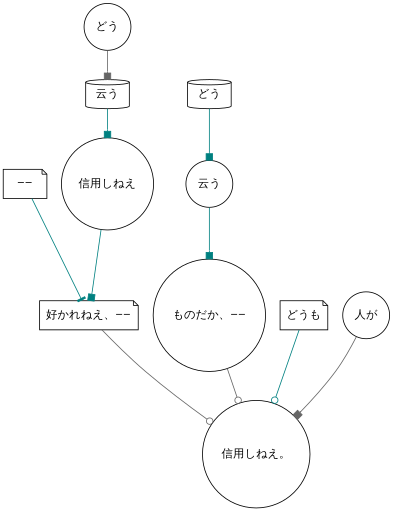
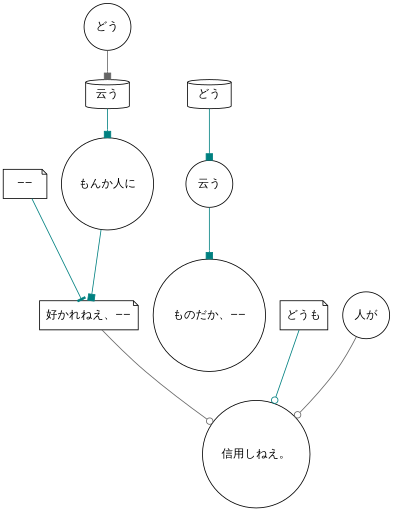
node "信用しねえ": label "信用しねえ" -> "もんか人に"
edge "人が" -> "信用しねえ。": arrowhead box -> odot
edge "ものだか、——" -> "信用しねえ。": removed
